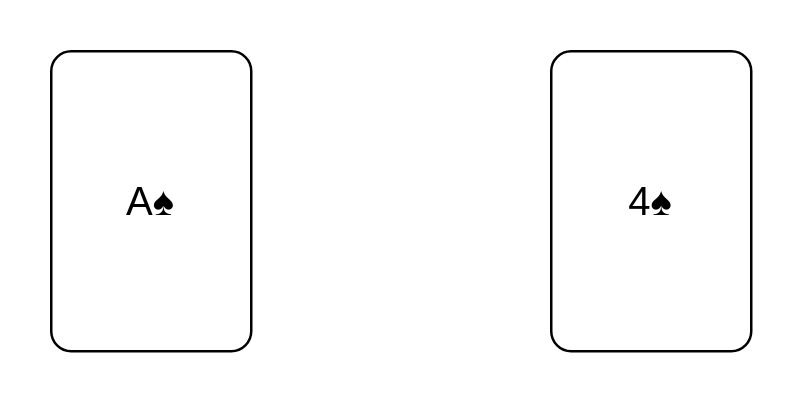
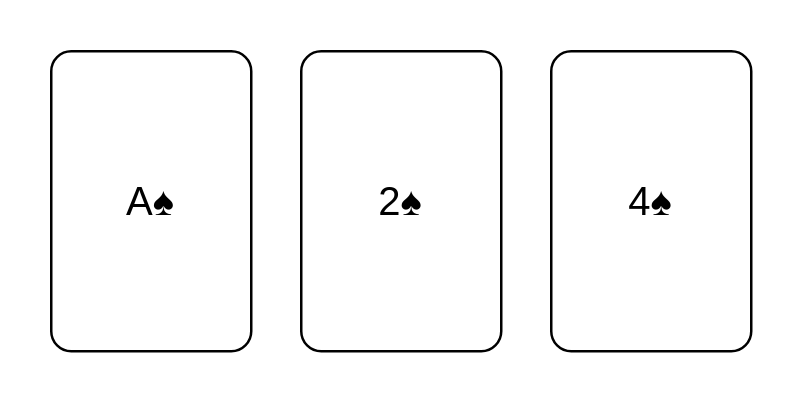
node "2♠": added
